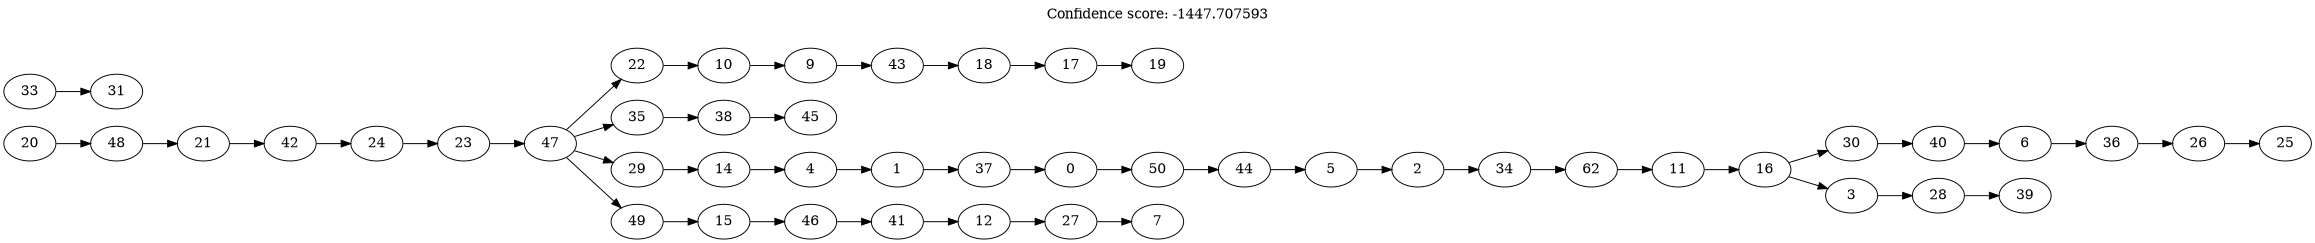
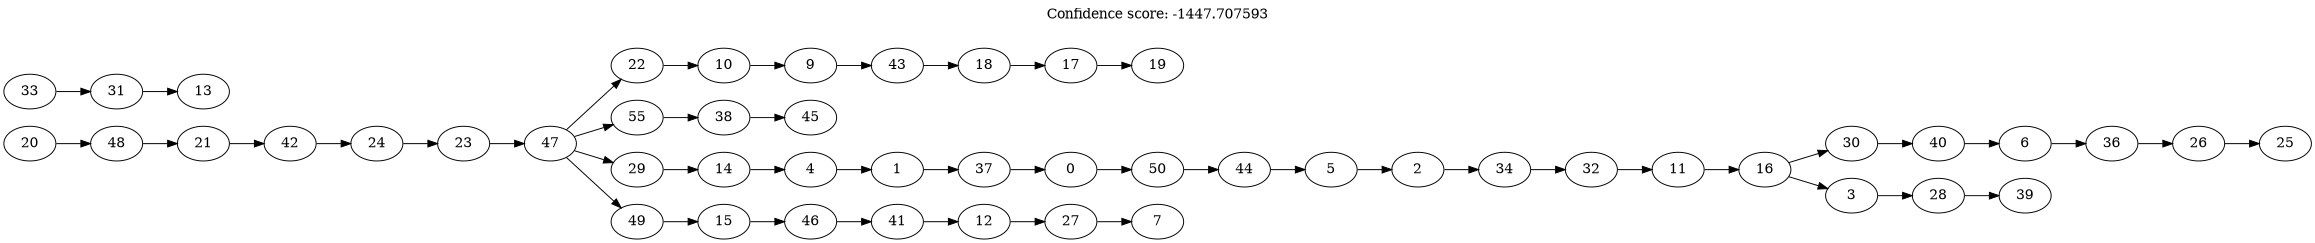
node "13": added
node "35": label "35" -> "55"
node "62": label "62" -> "32"
